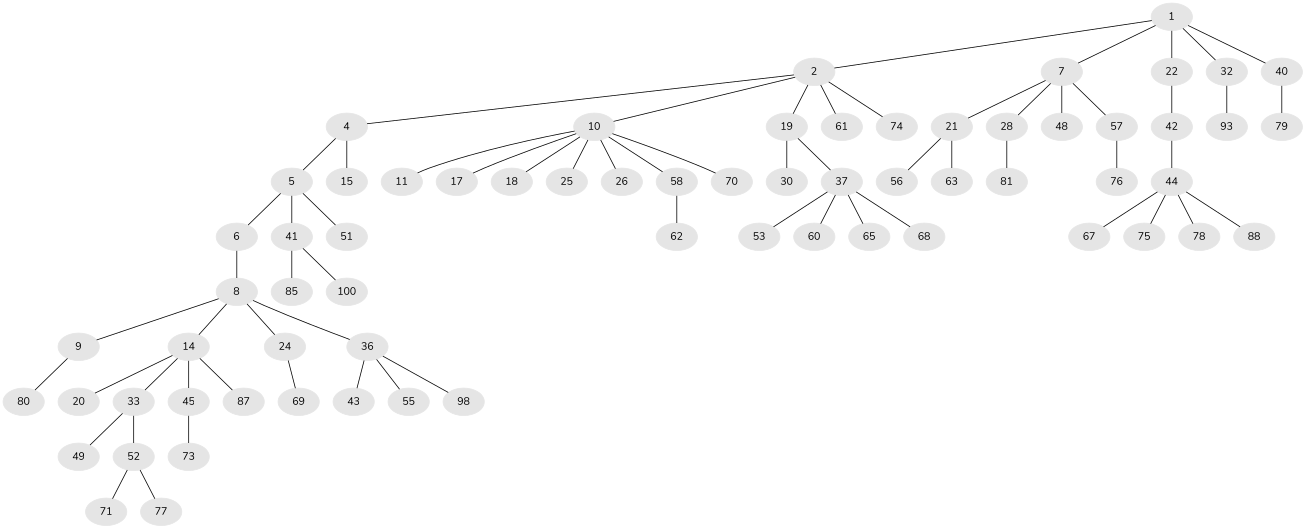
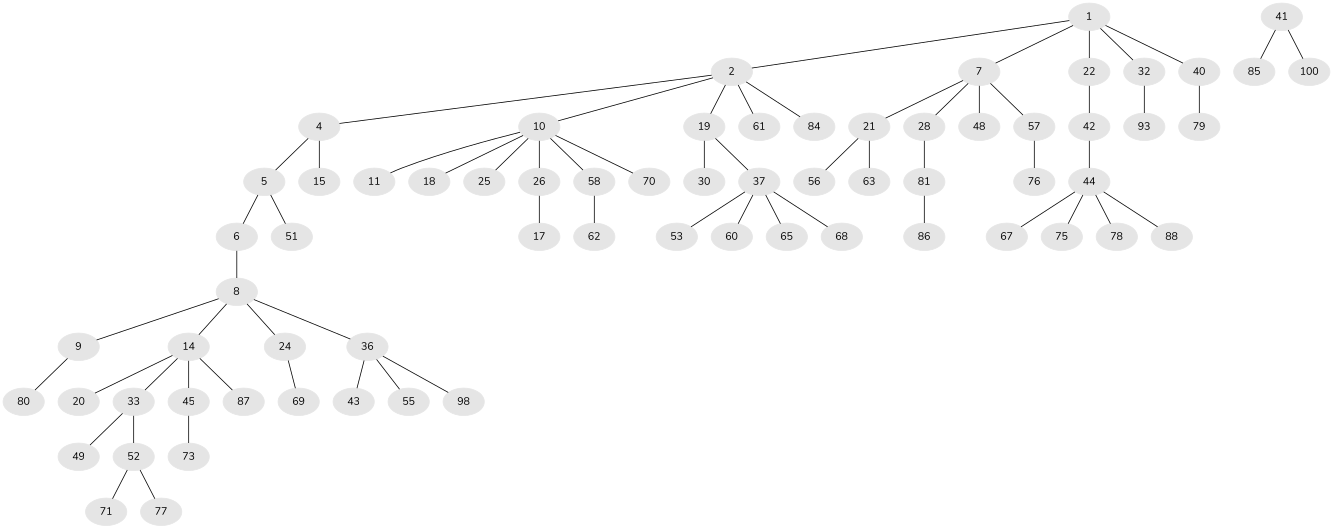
node "74": label "74" -> "84"
edge "10" -- "17": now "26" -- "17"
edge "5" -- "41": removed
node "86": added
